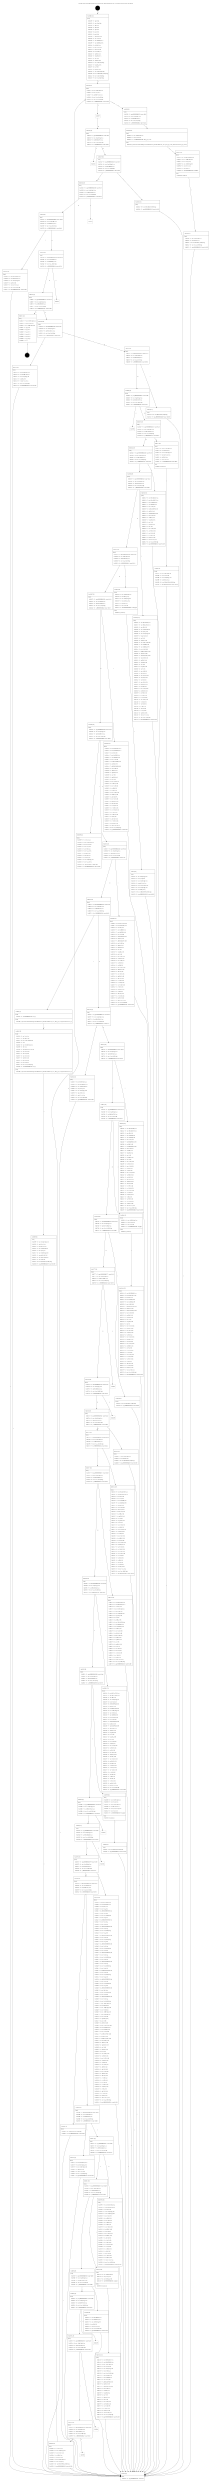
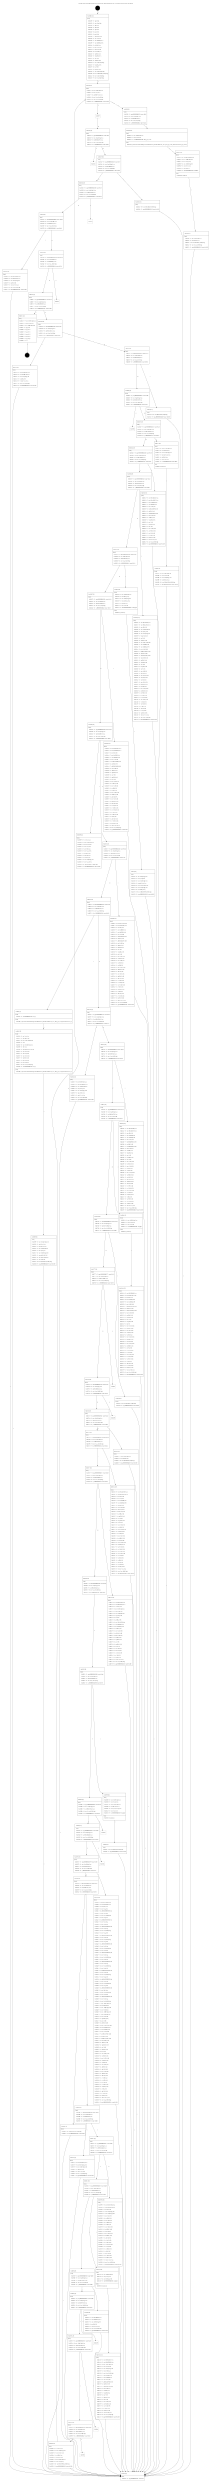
node "0x40218c [174]": removed
